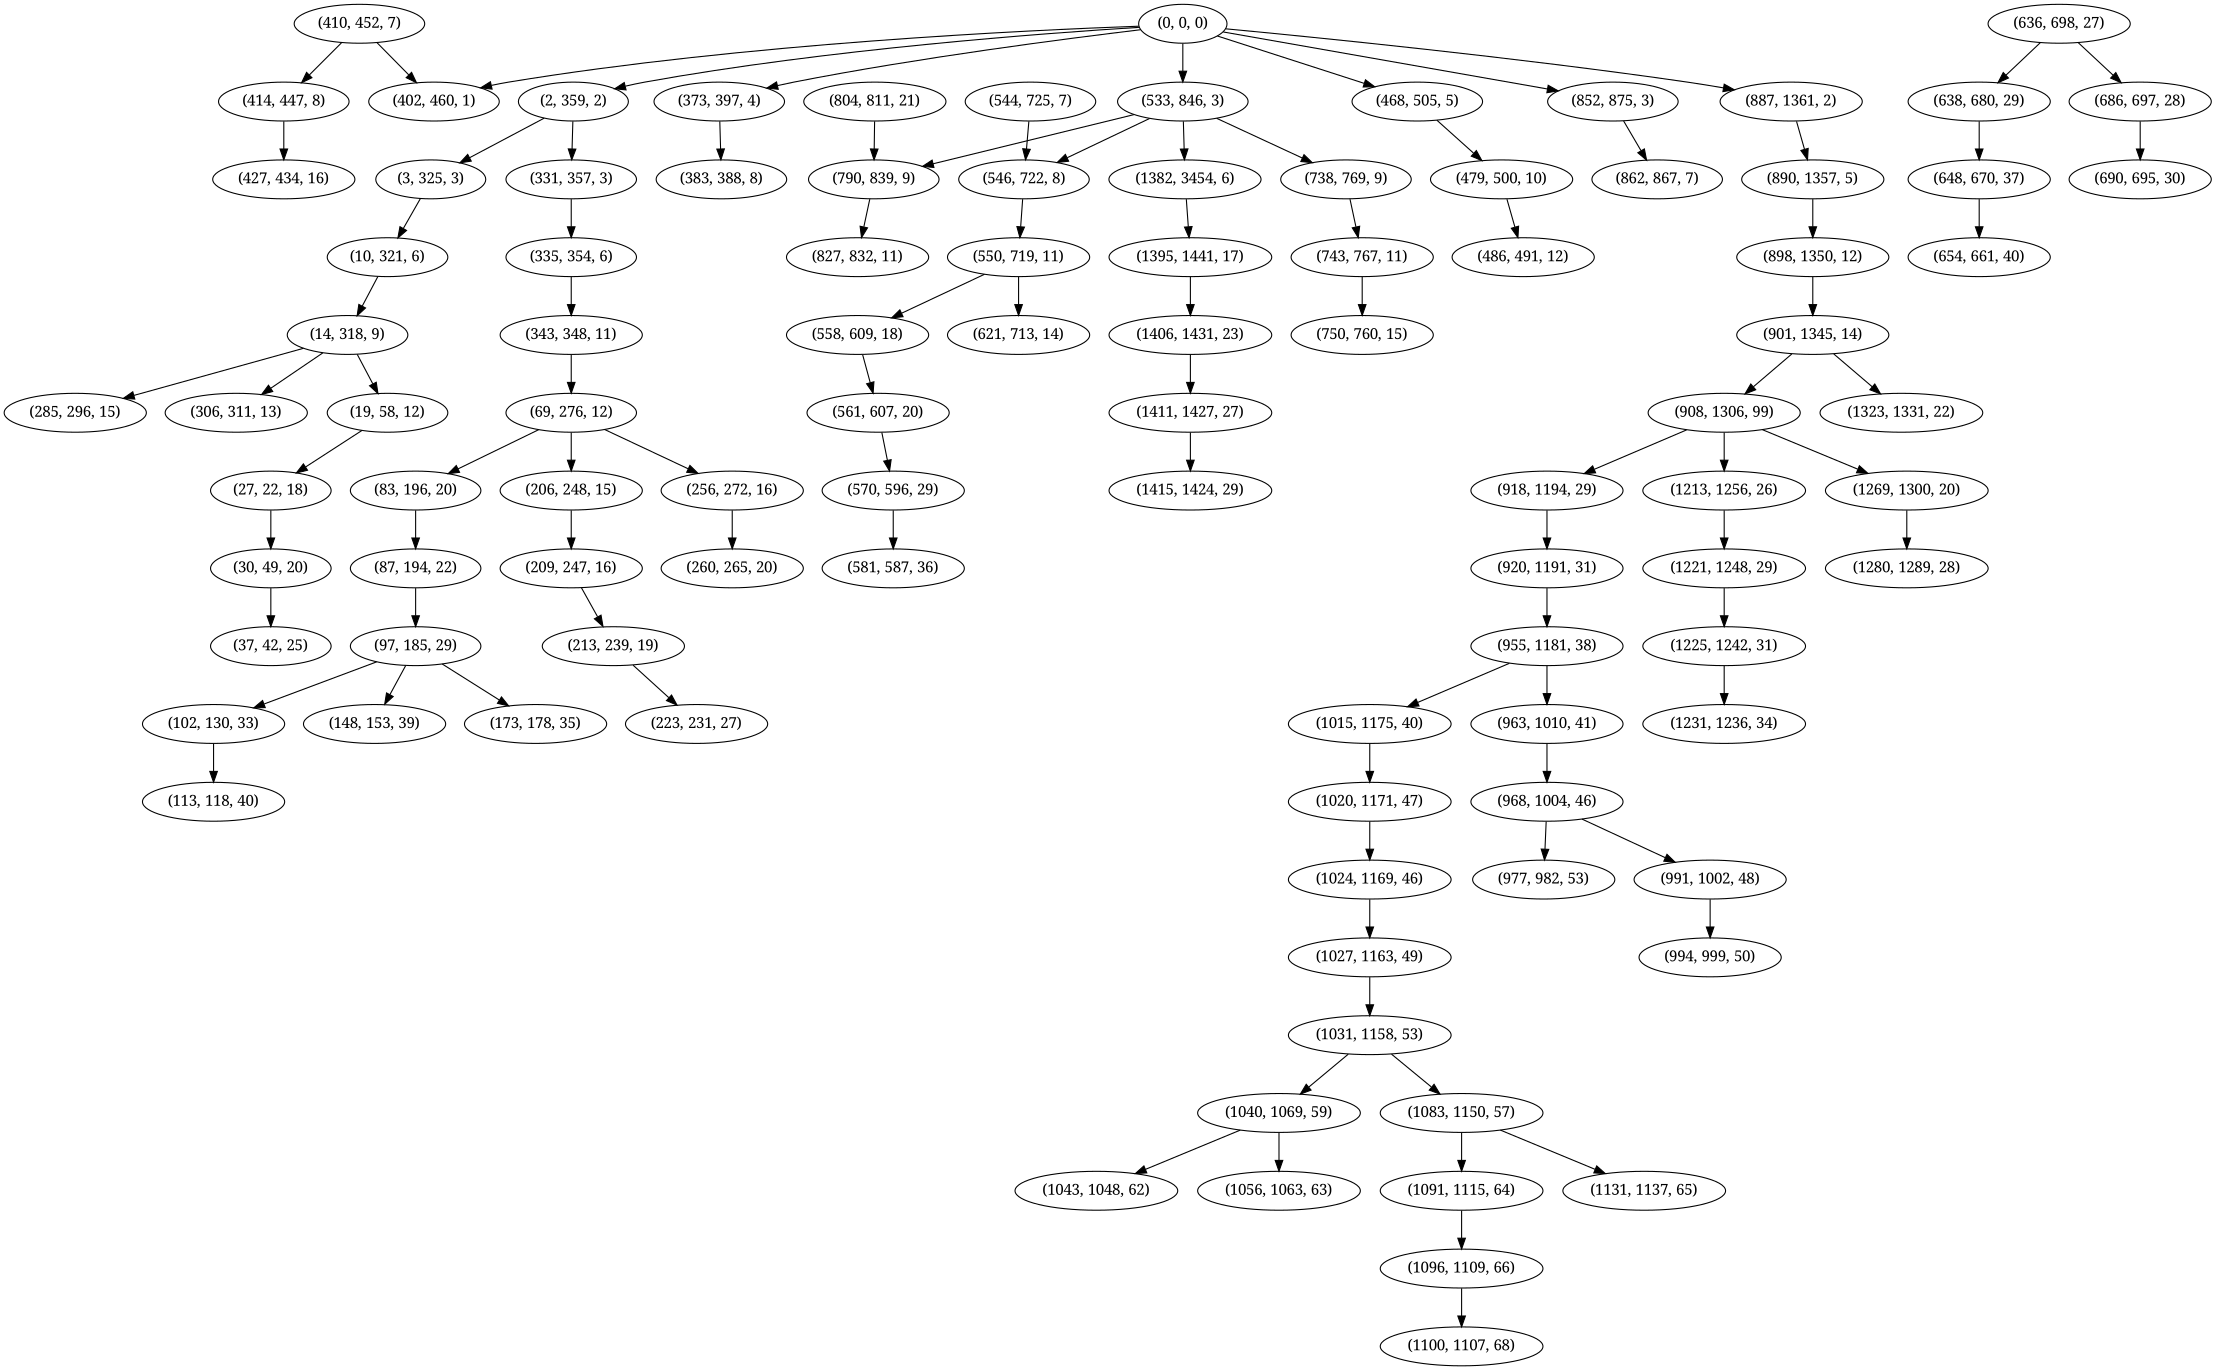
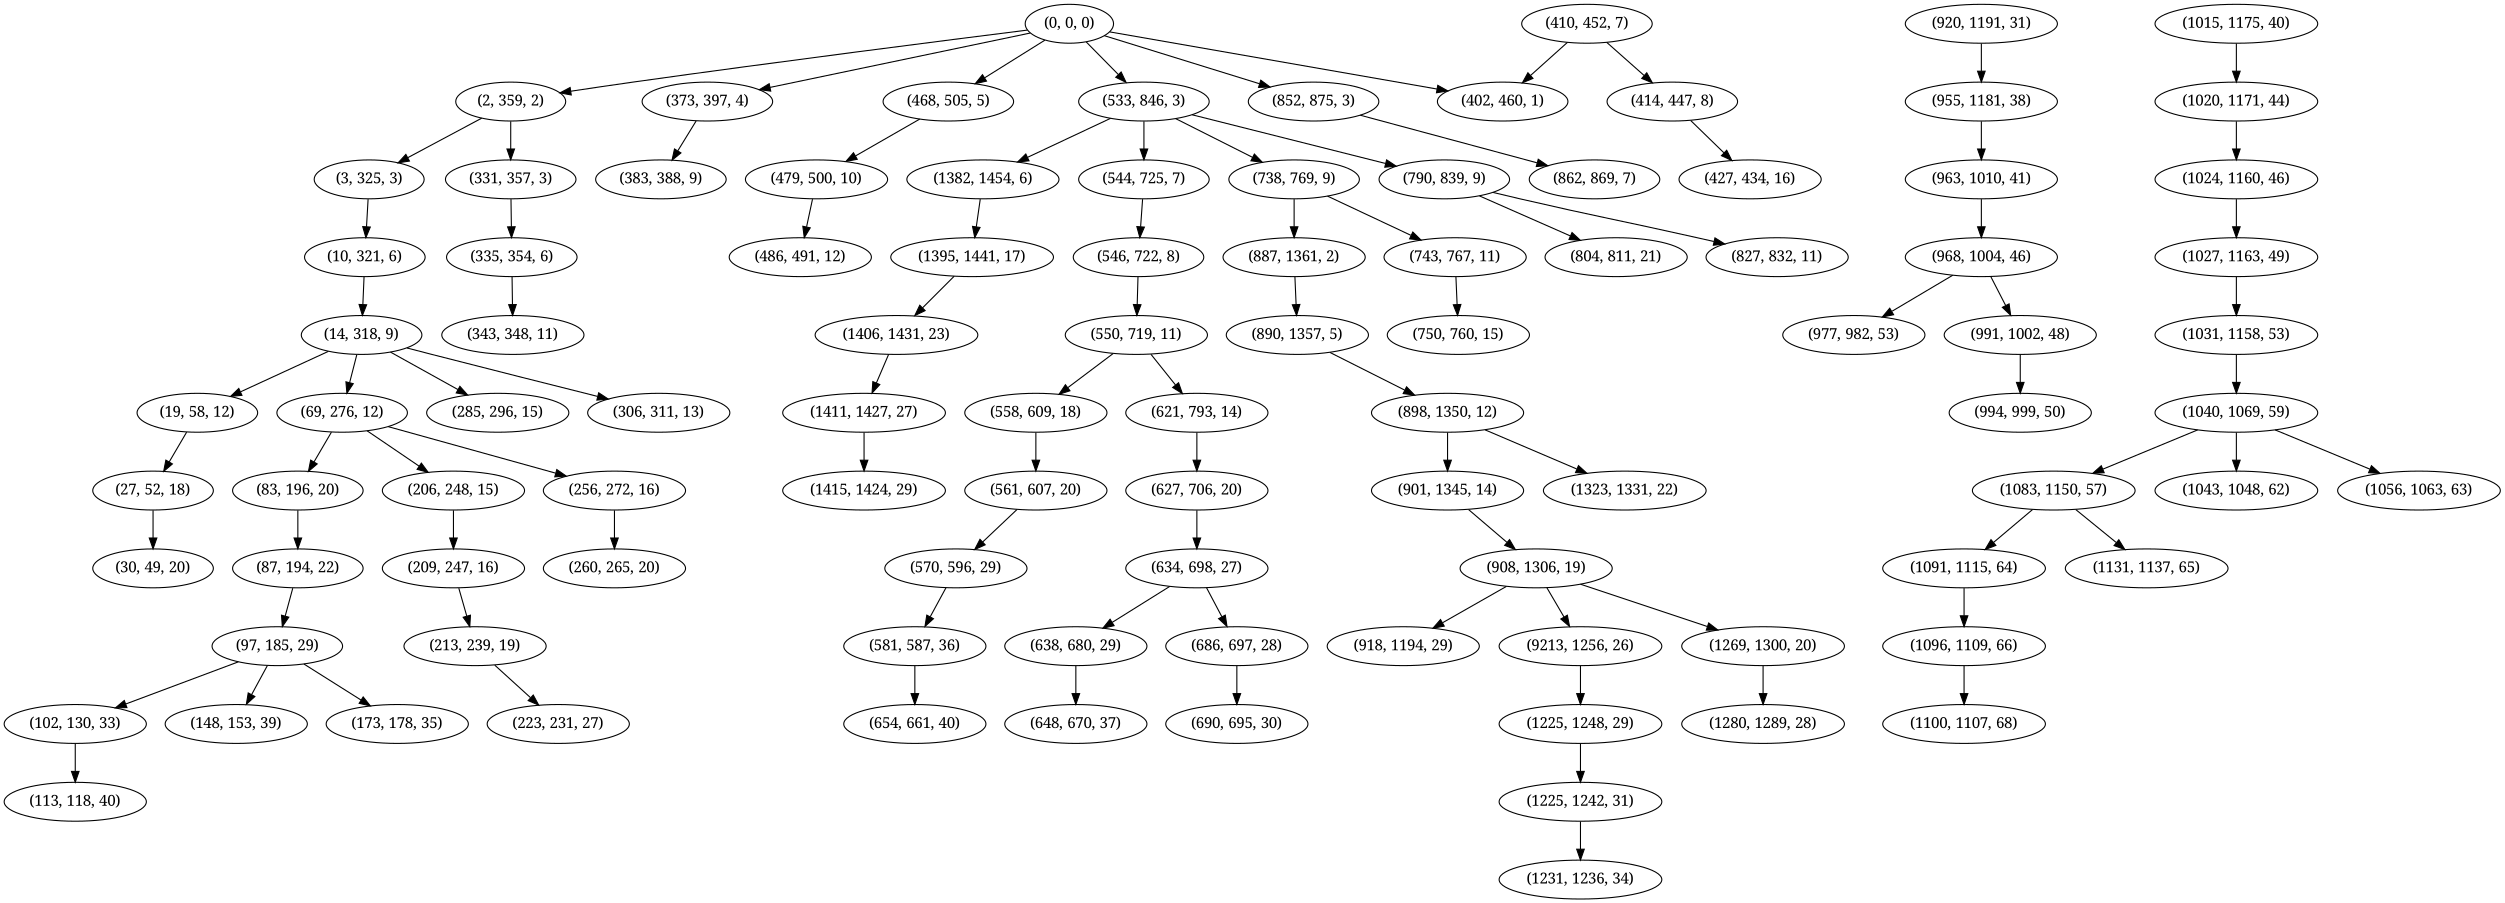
node "(636, 698, 27)": label "(636, 698, 27)" -> "(634, 698, 27)"
edge "(0, 0, 0)" -> "(887, 1361, 2)": now "(738, 769, 9)" -> "(887, 1361, 2)"
edge "(804, 811, 21)" -> "(790, 839, 9)": reversed
edge "(533, 846, 3)" -> "(546, 722, 8)": now "(533, 846, 3)" -> "(544, 725, 7)"
node "(383, 388, 8)": label "(383, 388, 8)" -> "(383, 388, 9)"
node "(1382, 3454, 6)": label "(1382, 3454, 6)" -> "(1382, 1454, 6)"
node "(862, 867, 7)": label "(862, 867, 7)" -> "(862, 869, 7)"
edge "(648, 670, 37)" -> "(654, 661, 40)": now "(581, 587, 36)" -> "(654, 661, 40)"
node "(621, 713, 14)": label "(621, 713, 14)" -> "(621, 793, 14)"
edge "(343, 348, 11)" -> "(69, 276, 12)": now "(14, 318, 9)" -> "(69, 276, 12)"
edge "(901, 1345, 14)" -> "(1323, 1331, 22)": now "(898, 1350, 12)" -> "(1323, 1331, 22)"
node "(908, 1306, 99)": label "(908, 1306, 99)" -> "(908, 1306, 19)"
node "(27, 22, 18)": label "(27, 22, 18)" -> "(27, 52, 18)"
node "(627, 706, 20)": added
node "(1213, 1256, 26)": label "(1213, 1256, 26)" -> "(9213, 1256, 26)"
edge "(918, 1194, 29)" -> "(920, 1191, 31)": removed
node "(1221, 1248, 29)": label "(1221, 1248, 29)" -> "(1225, 1248, 29)"
node "(37, 42, 25)": removed
edge "(955, 1181, 38)" -> "(1015, 1175, 40)": removed
node "(1020, 1171, 47)": label "(1020, 1171, 47)" -> "(1020, 1171, 44)"
node "(1024, 1169, 46)": label "(1024, 1169, 46)" -> "(1024, 1160, 46)"
edge "(1031, 1158, 53)" -> "(1083, 1150, 57)": now "(1040, 1069, 59)" -> "(1083, 1150, 57)"
